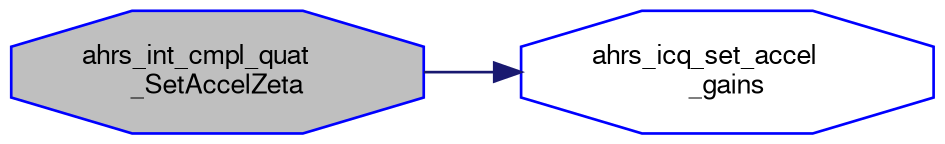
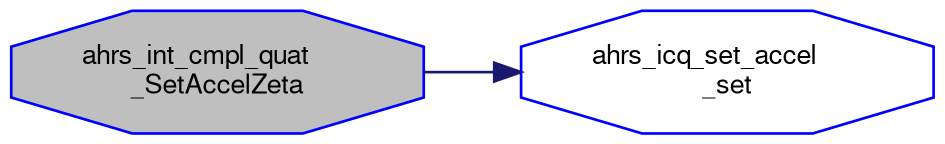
node "ahrs_icq_set_accel _gains": label "ahrs_icq_set_accel _gains" -> "ahrs_icq_set_accel _set"
